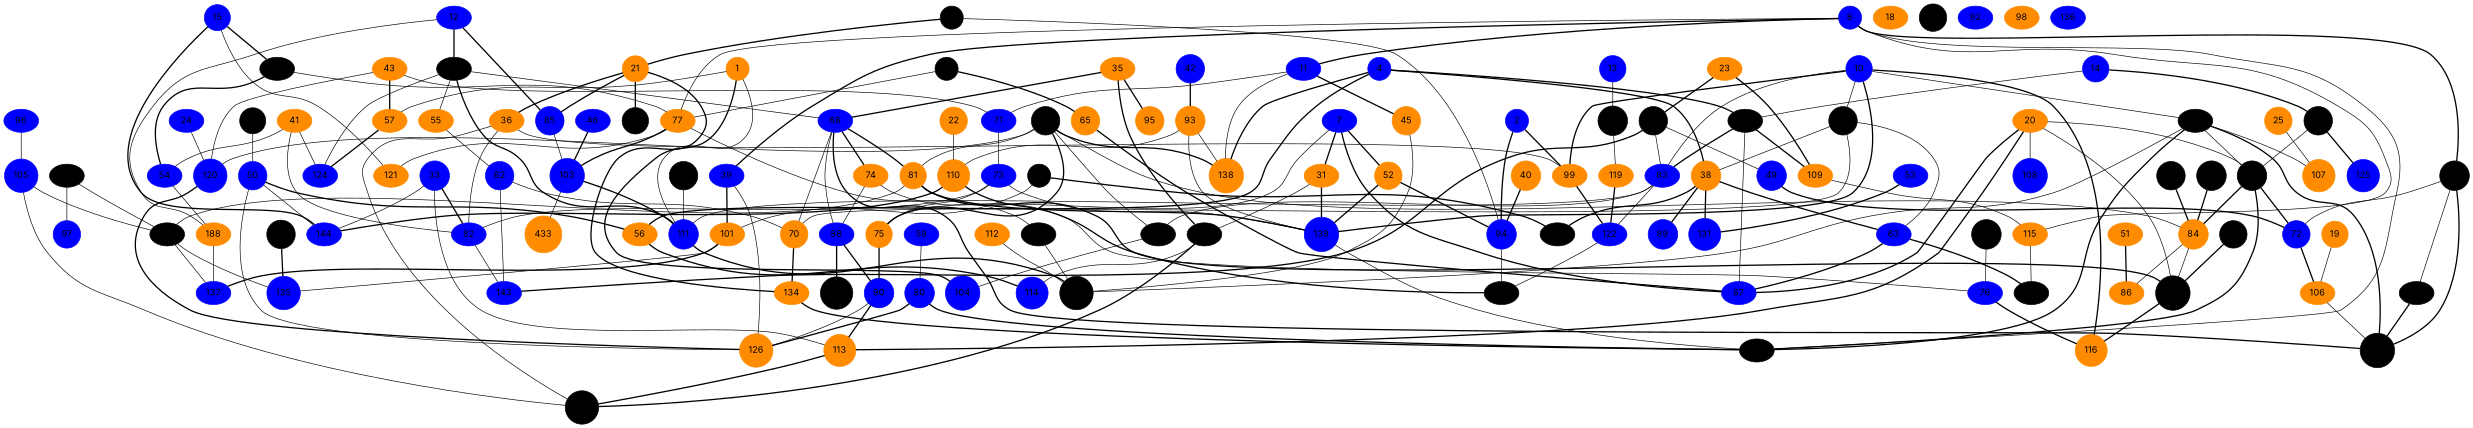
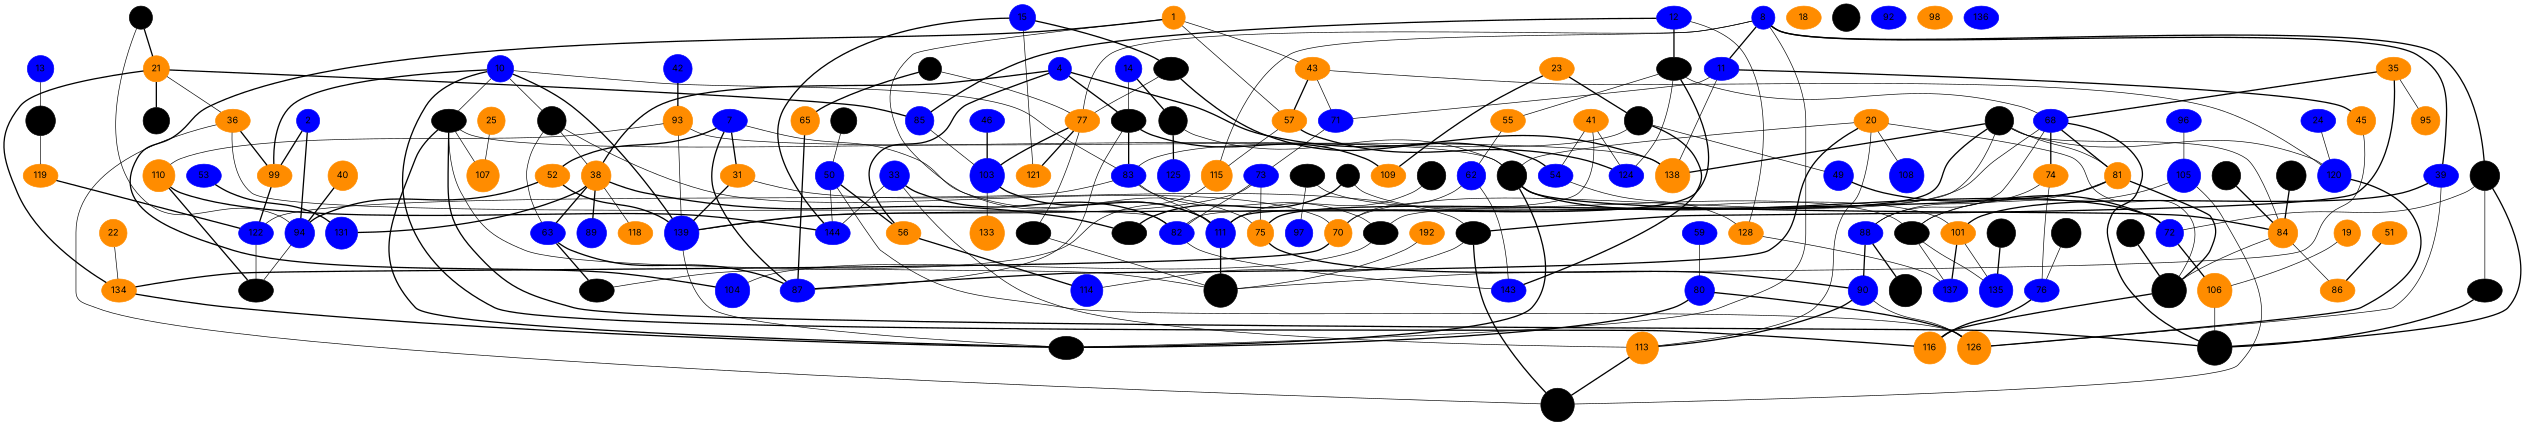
edge "1" -- "43": added
edge "35" -- "95": style bold -> solid
edge "21" -- "36": style bold -> solid
edge "22" -- "110": now "22" -- "134"
edge "36" -- "99": style solid -> bold
edge "77" -- "121": style solid -> bold
node "52": shape circle -> ellipse
edge "109" -- "115": now "57" -- "115"
node "118": added
node "188": label "188" -> "128"
node "433": label "433" -> "133"
node "112": label "112" -> "192"
node "115": shape ellipse -> circle
node "106": shape ellipse -> circle
edge "20" -- "113": style bold -> solid
